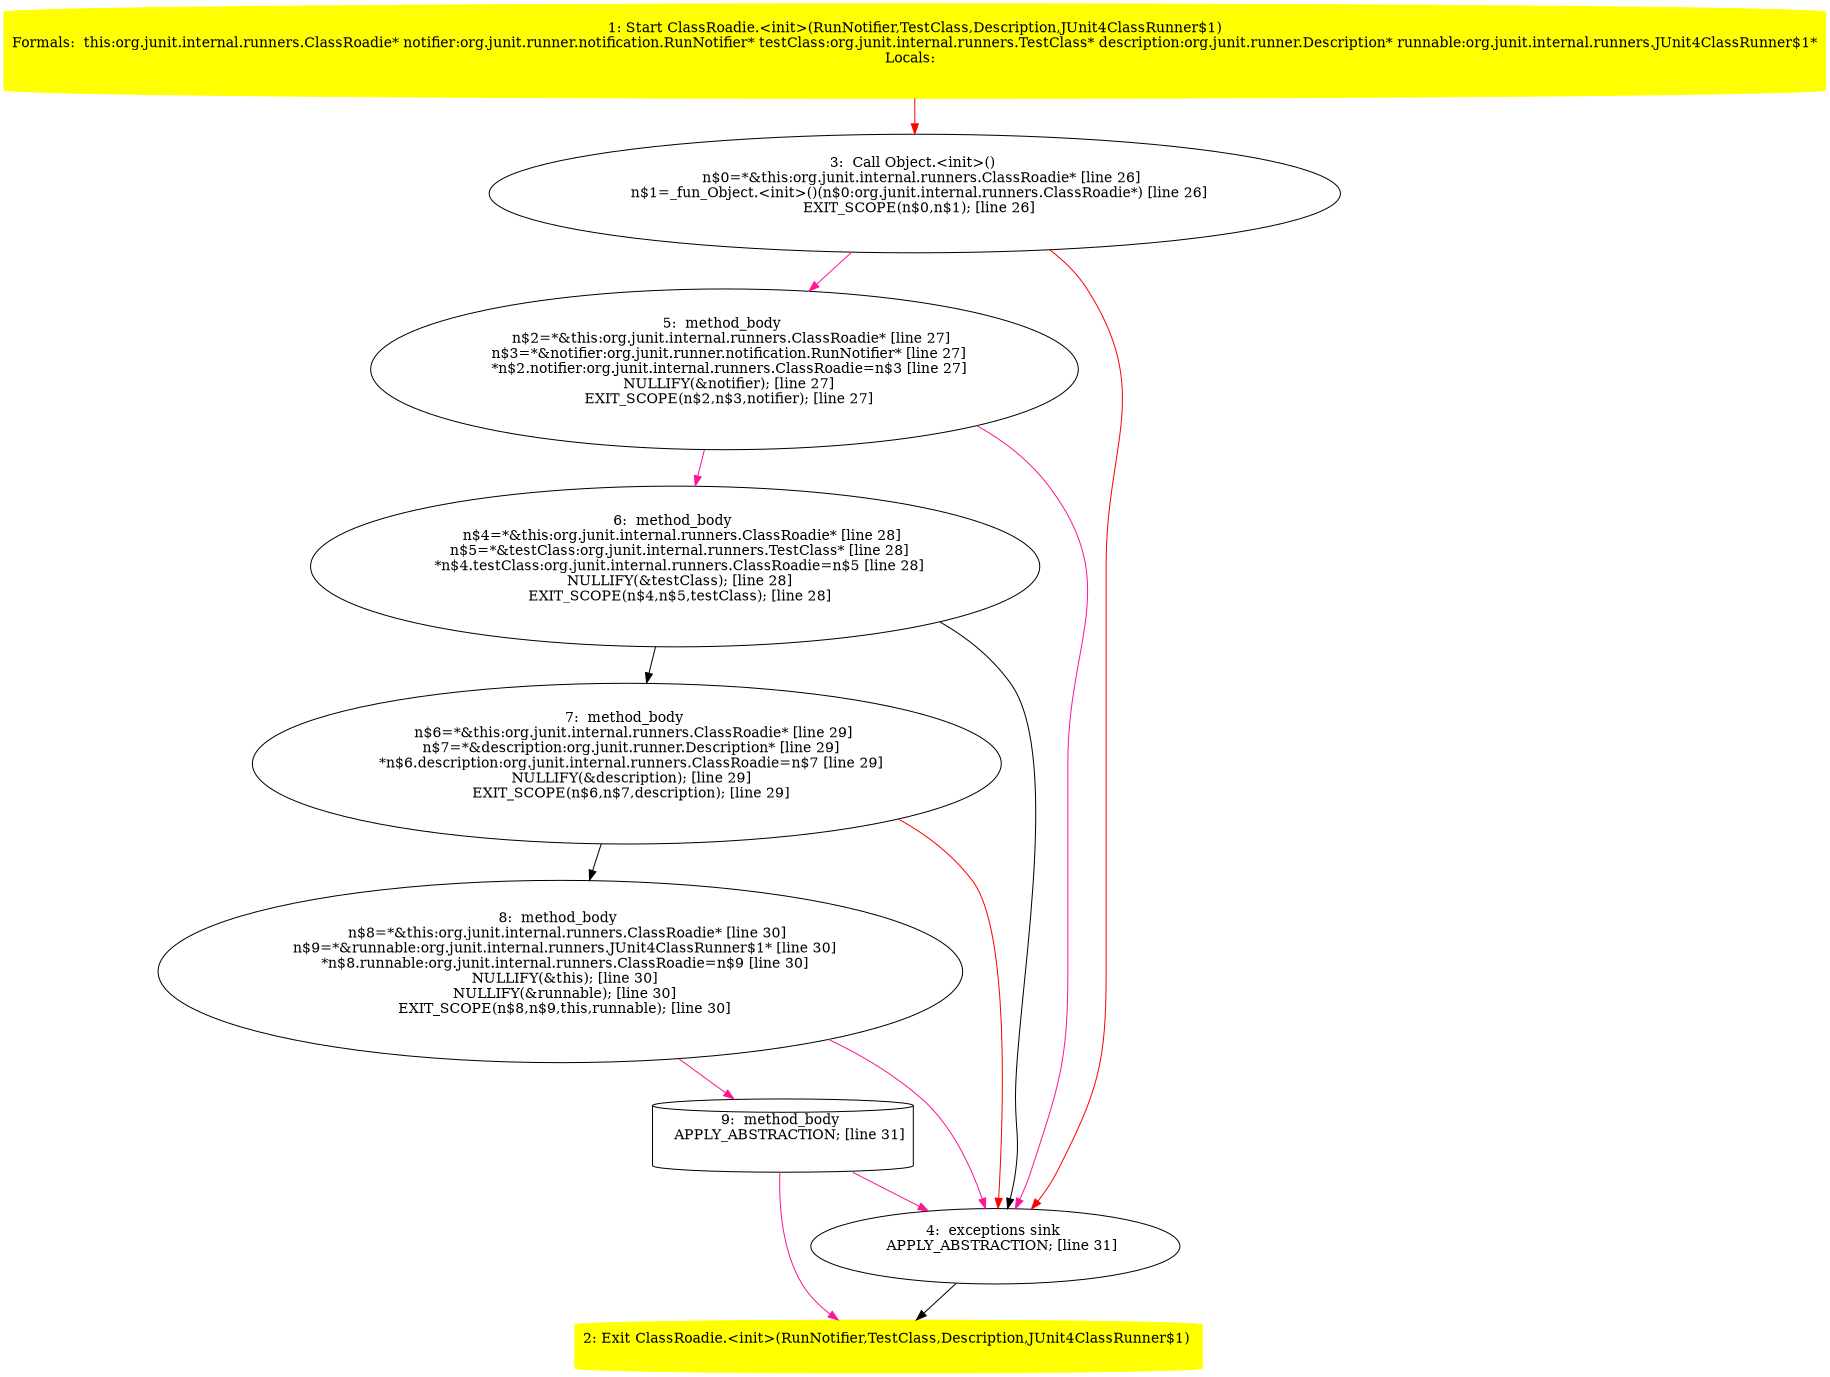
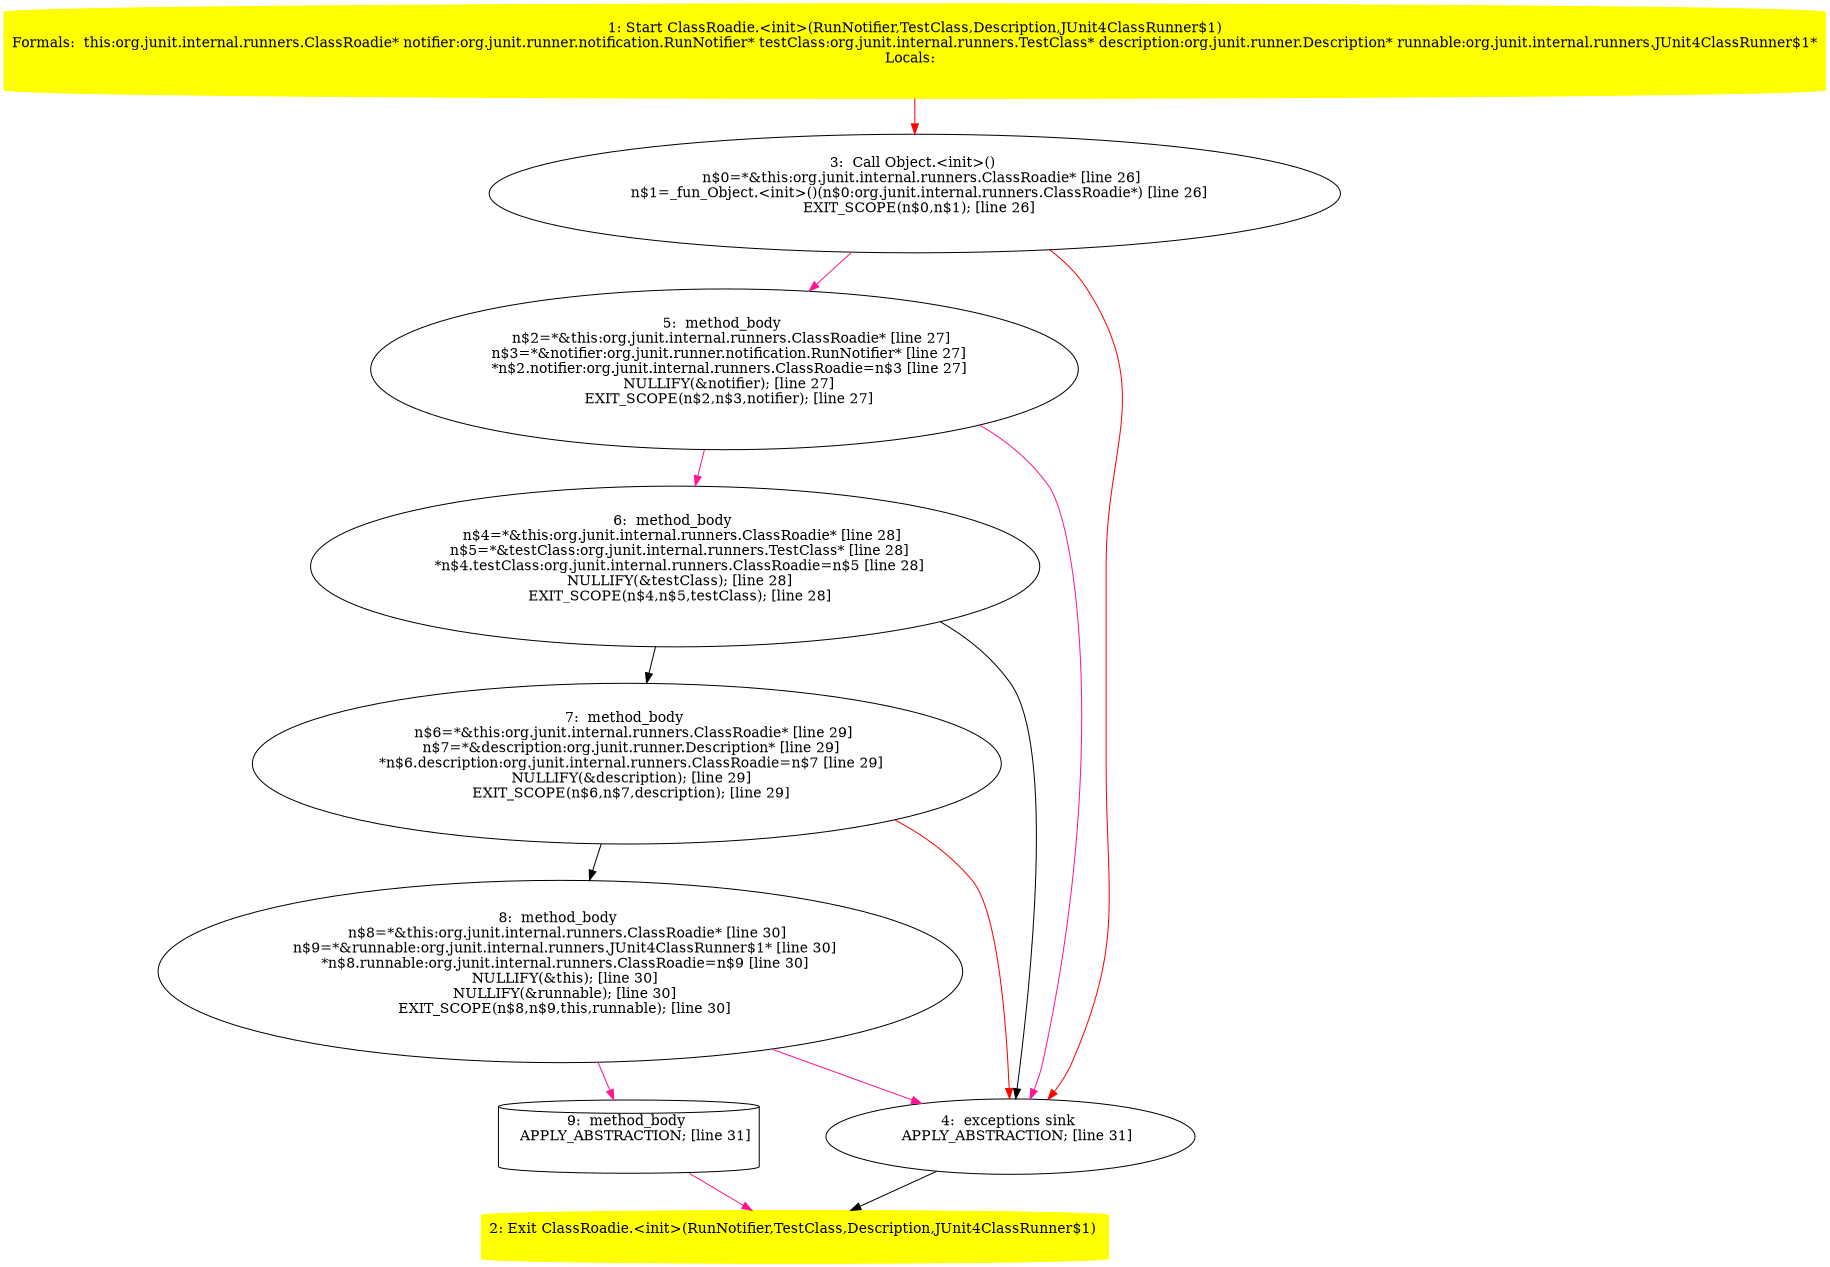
edge "9:  method_body APPLY_ABSTRACTION; [line 31]" -> "4:  exceptions sink APPLY_ABSTRACTION; [line 31]": removed
